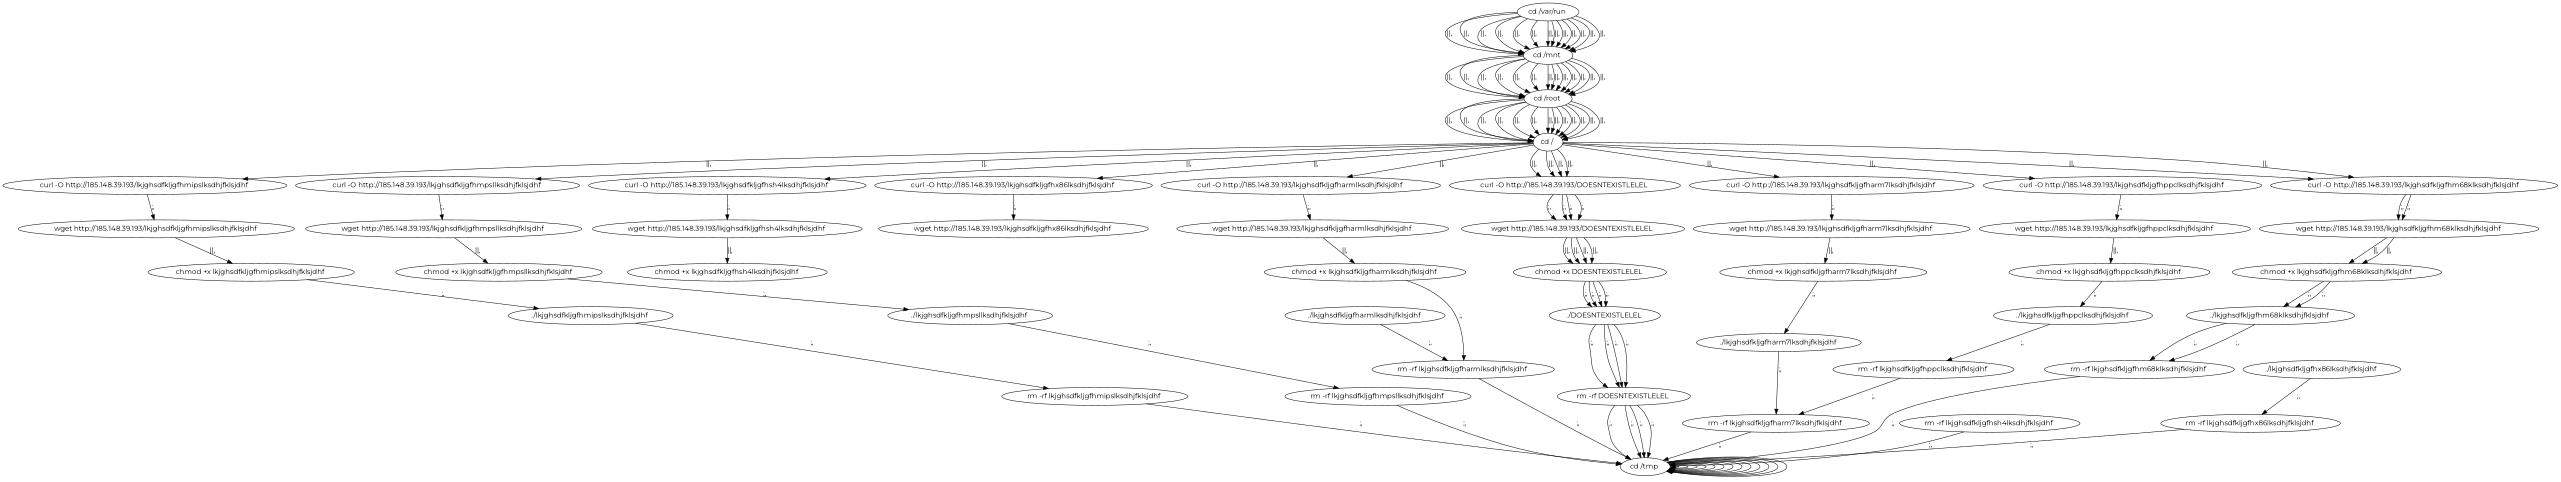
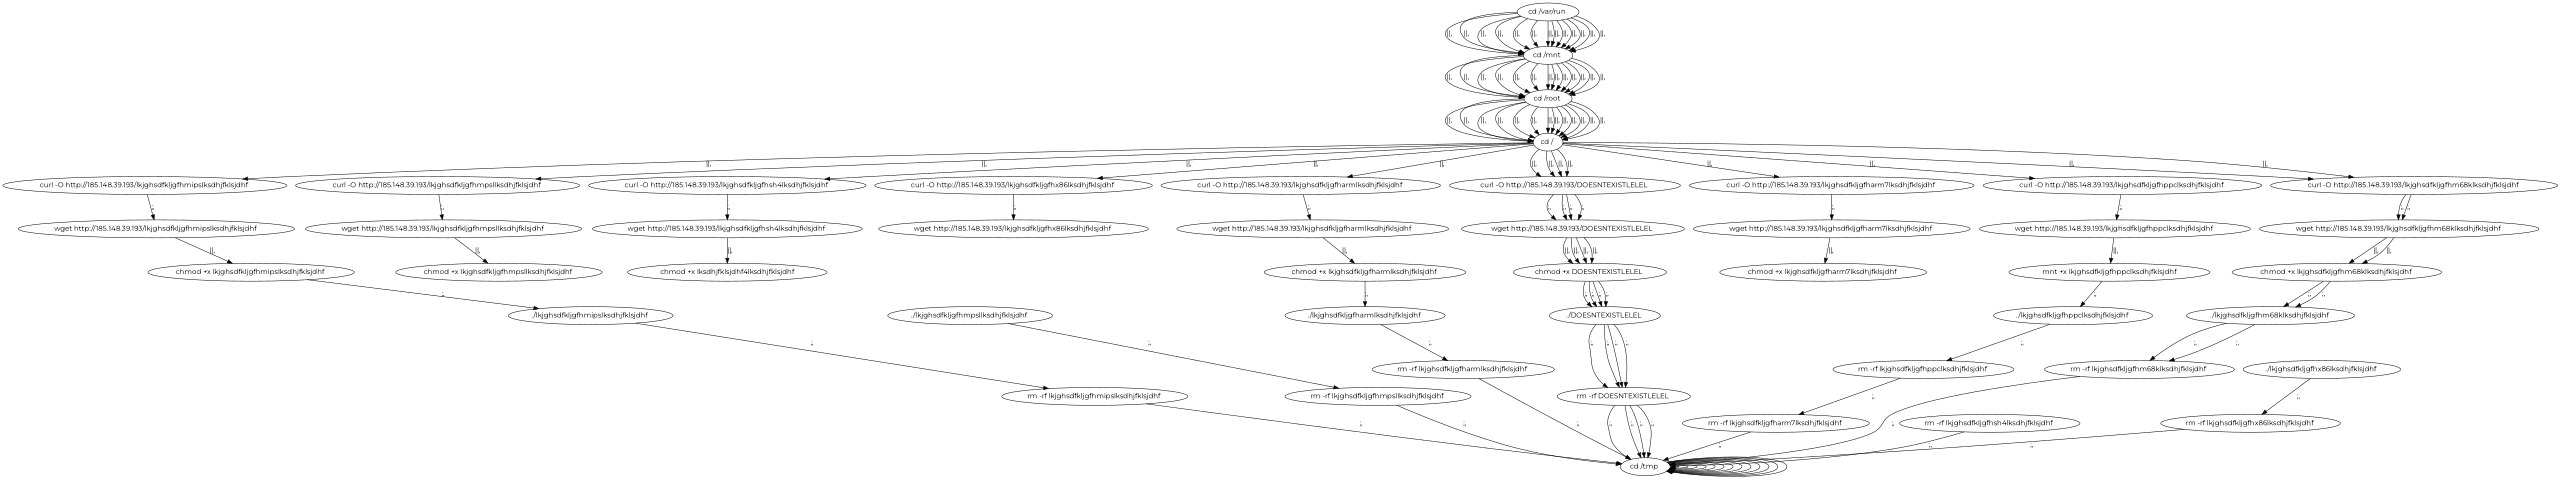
node "chmod +x lkjghsdfkljgfhsh4lksdhjfklsjdhf": label "chmod +x lkjghsdfkljgfhsh4lksdhjfklsjdhf" -> "chmod +x lksdhjfklsjdhf4lksdhjfklsjdhf"
node "chmod +x lkjghsdfkljgfhppclksdhjfklsjdhf": label "chmod +x lkjghsdfkljgfhppclksdhjfklsjdhf" -> "mnt +x lkjghsdfkljgfhppclksdhjfklsjdhf"
edge "chmod +x lkjghsdfkljgfhmpsllksdhjfklsjdhf" -> "./lkjghsdfkljgfhmpsllksdhjfklsjdhf": removed, label ";,"
edge "chmod +x lkjghsdfkljgfharmlksdhjfklsjdhf" -> "rm -rf lkjghsdfkljgfharmlksdhjfklsjdhf": now "chmod +x lkjghsdfkljgfharmlksdhjfklsjdhf" -> "./lkjghsdfkljgfharmlksdhjfklsjdhf"
node "./lkjghsdfkljgfharm7lksdhjfklsjdhf": removed
